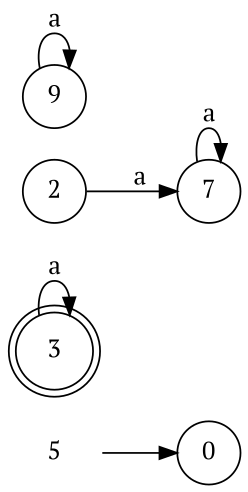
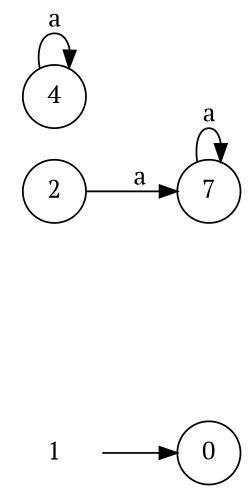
node "9": label "9" -> "4"
node "3": removed
node "5": label "5" -> "1"
